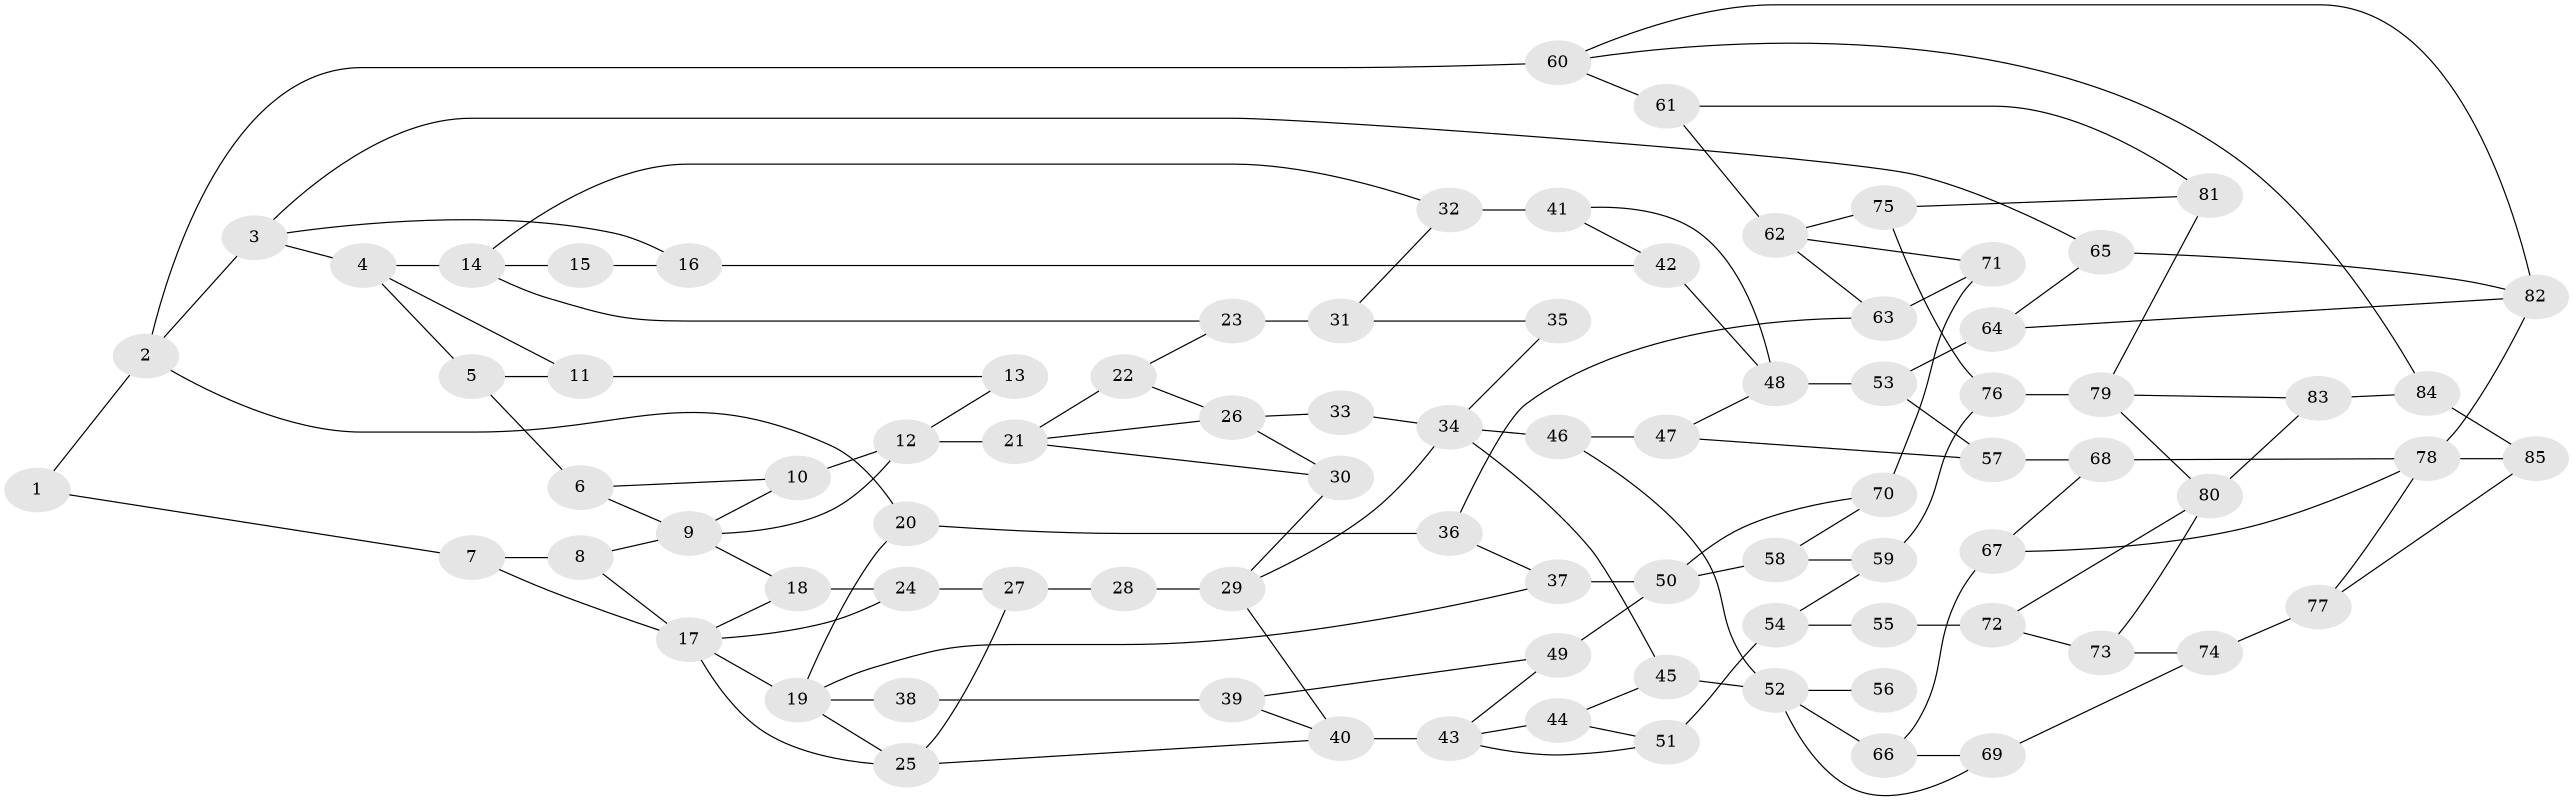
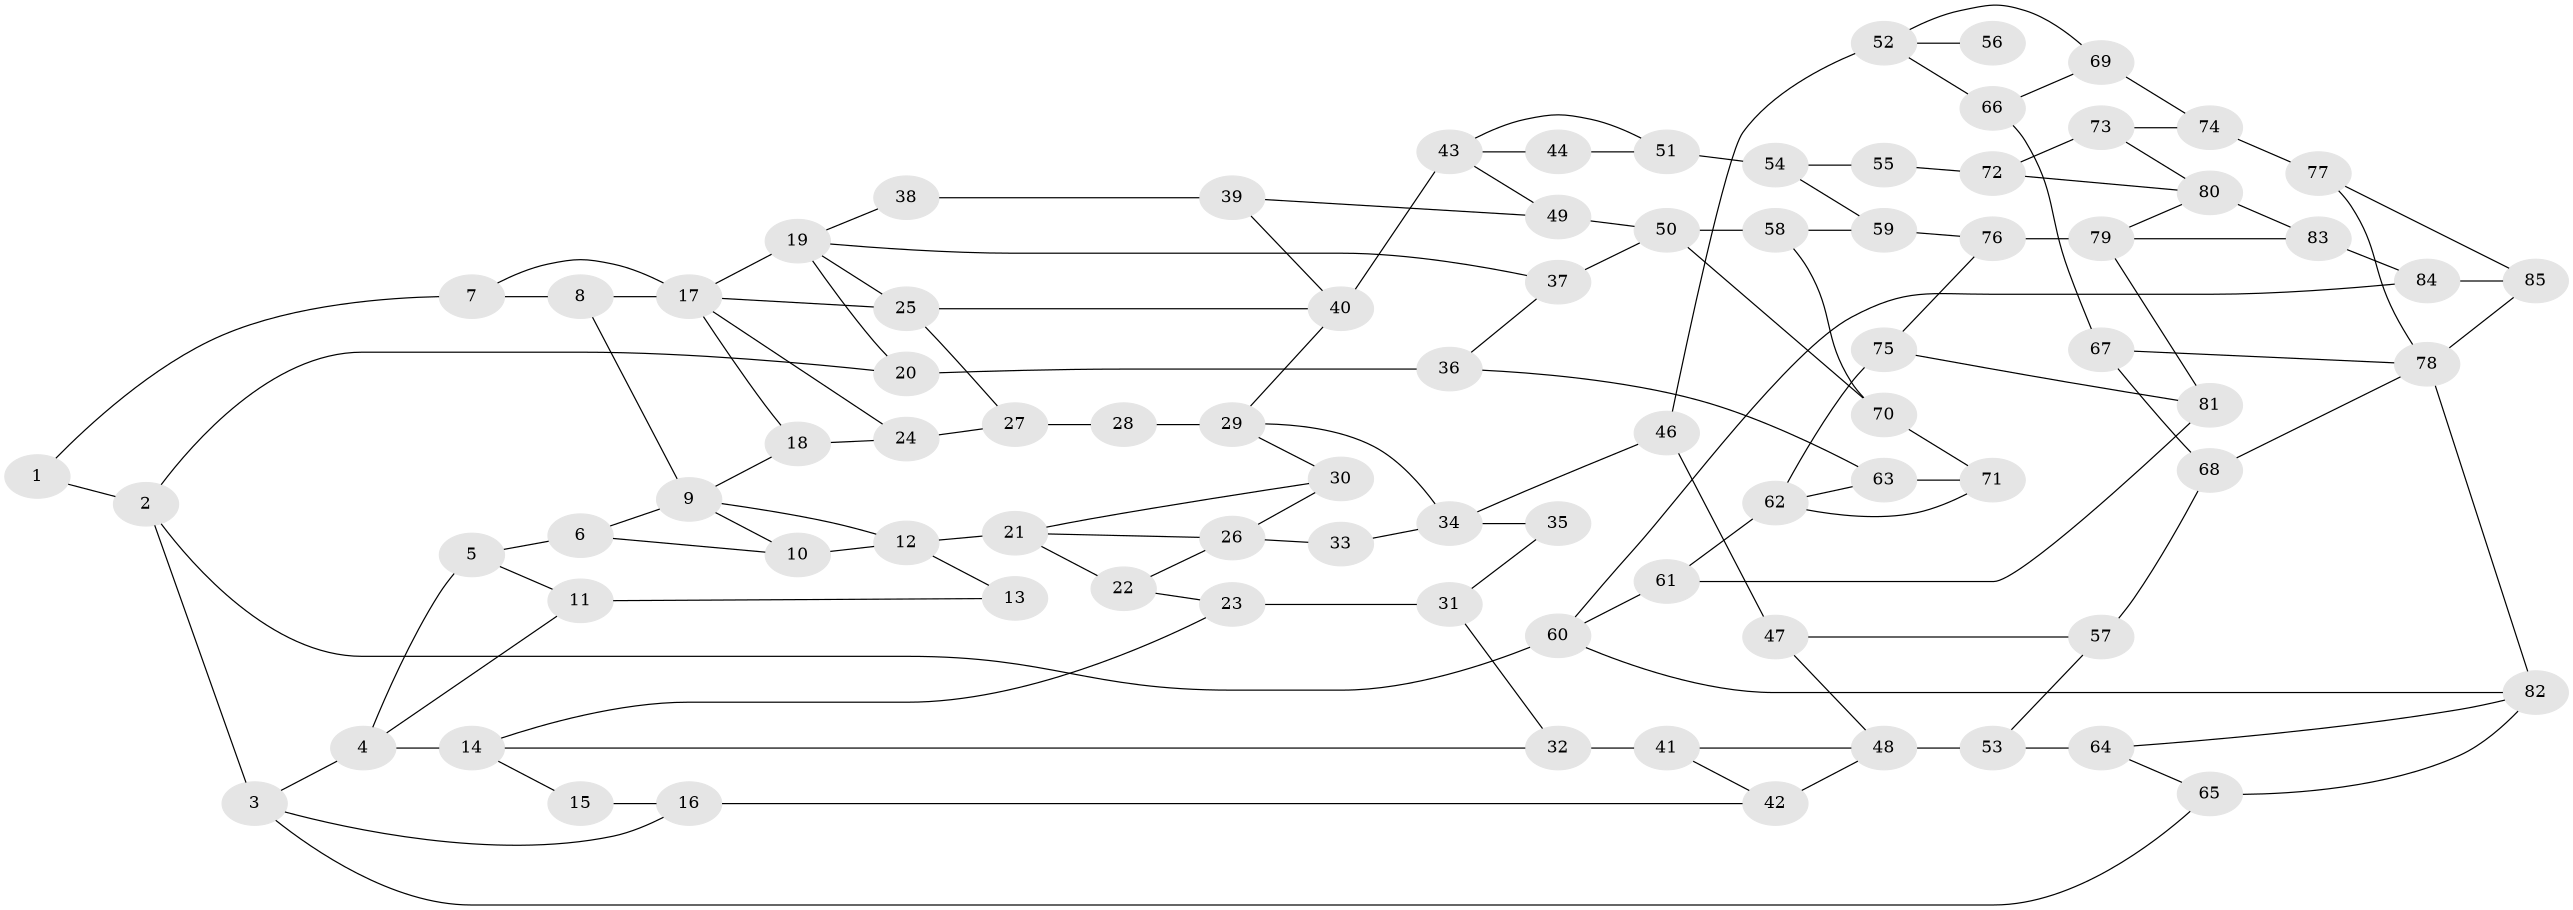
node "45": removed
